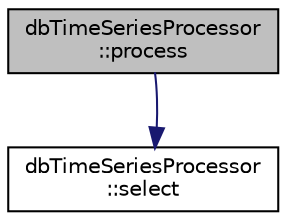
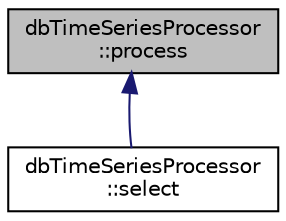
edge "dbTimeSeriesProcessor ::process" -> "dbTimeSeriesProcessor ::select": reversed
